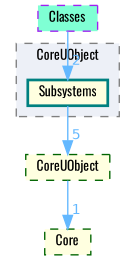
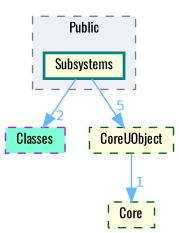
edge "Classes" -> "Subsystems": reversed
cluster "CoreUObject": label "CoreUObject" -> "Public"
